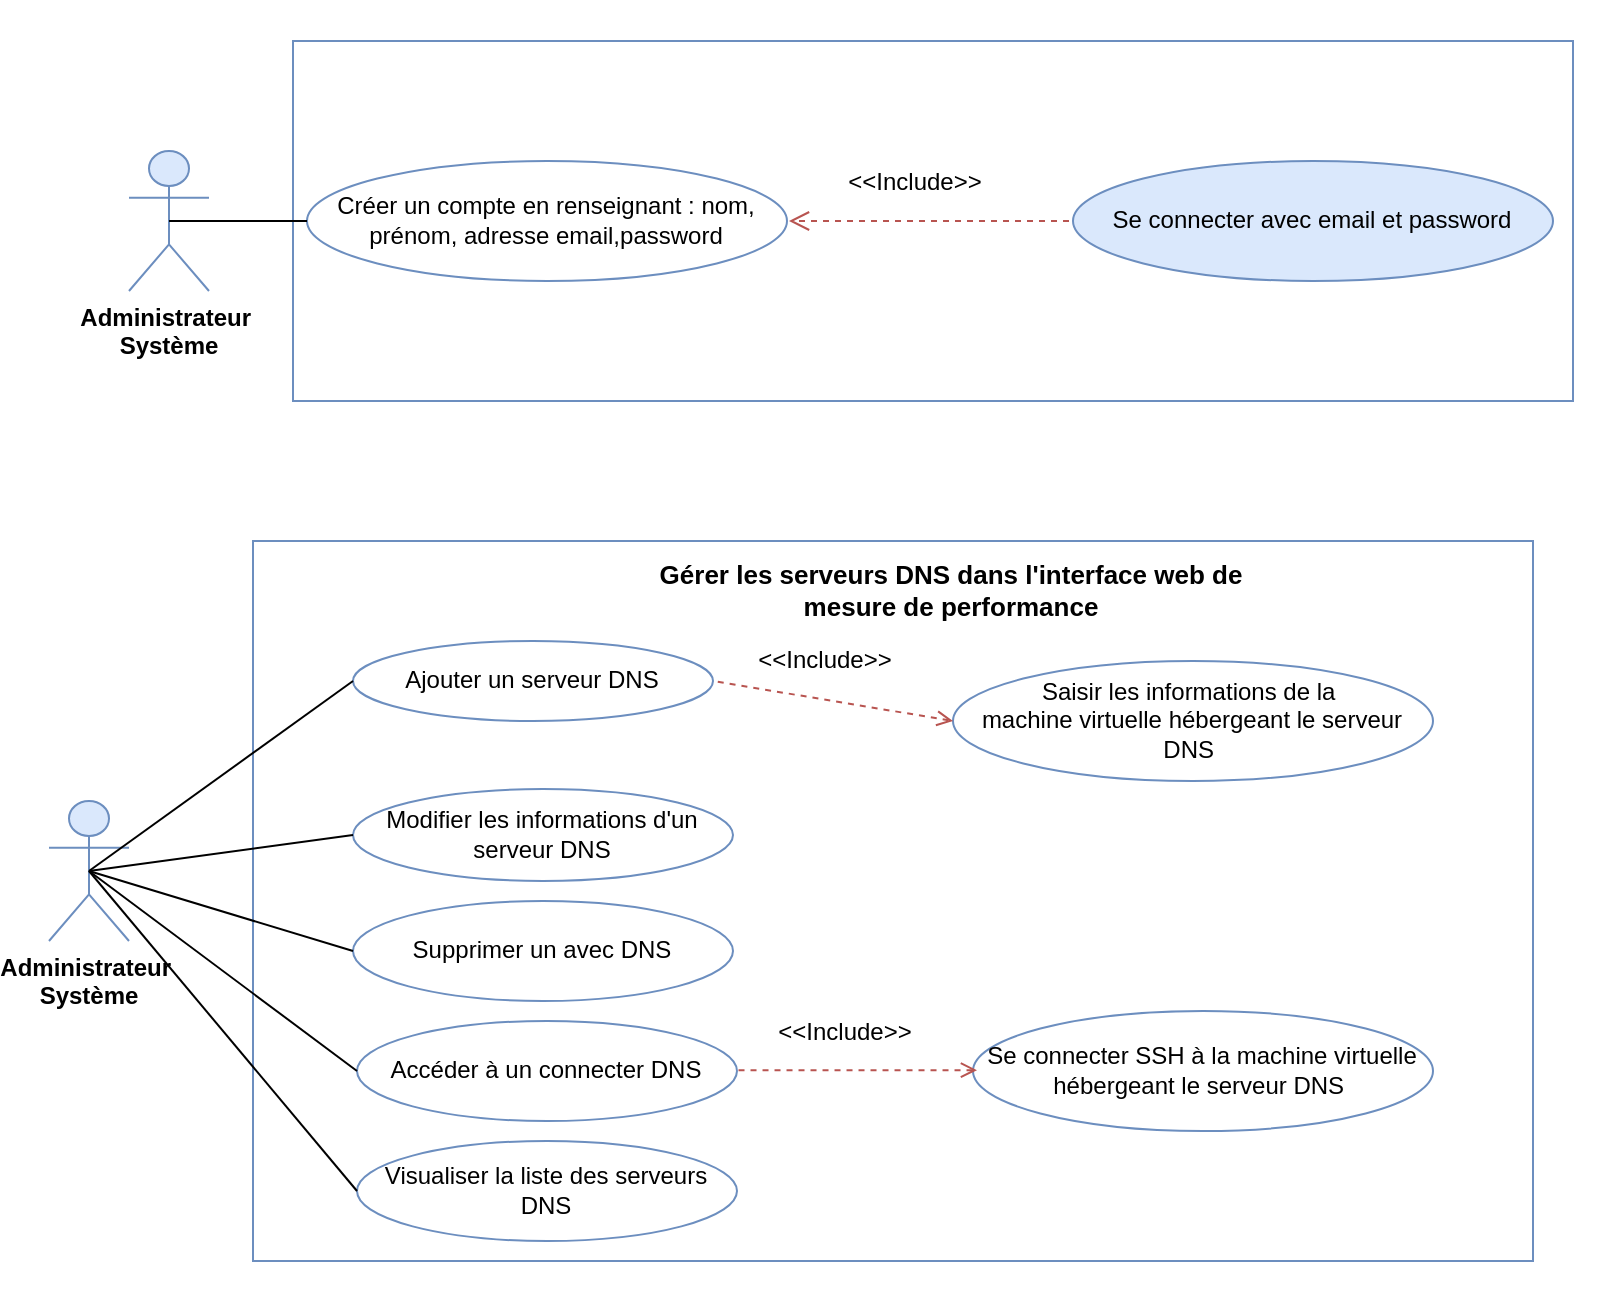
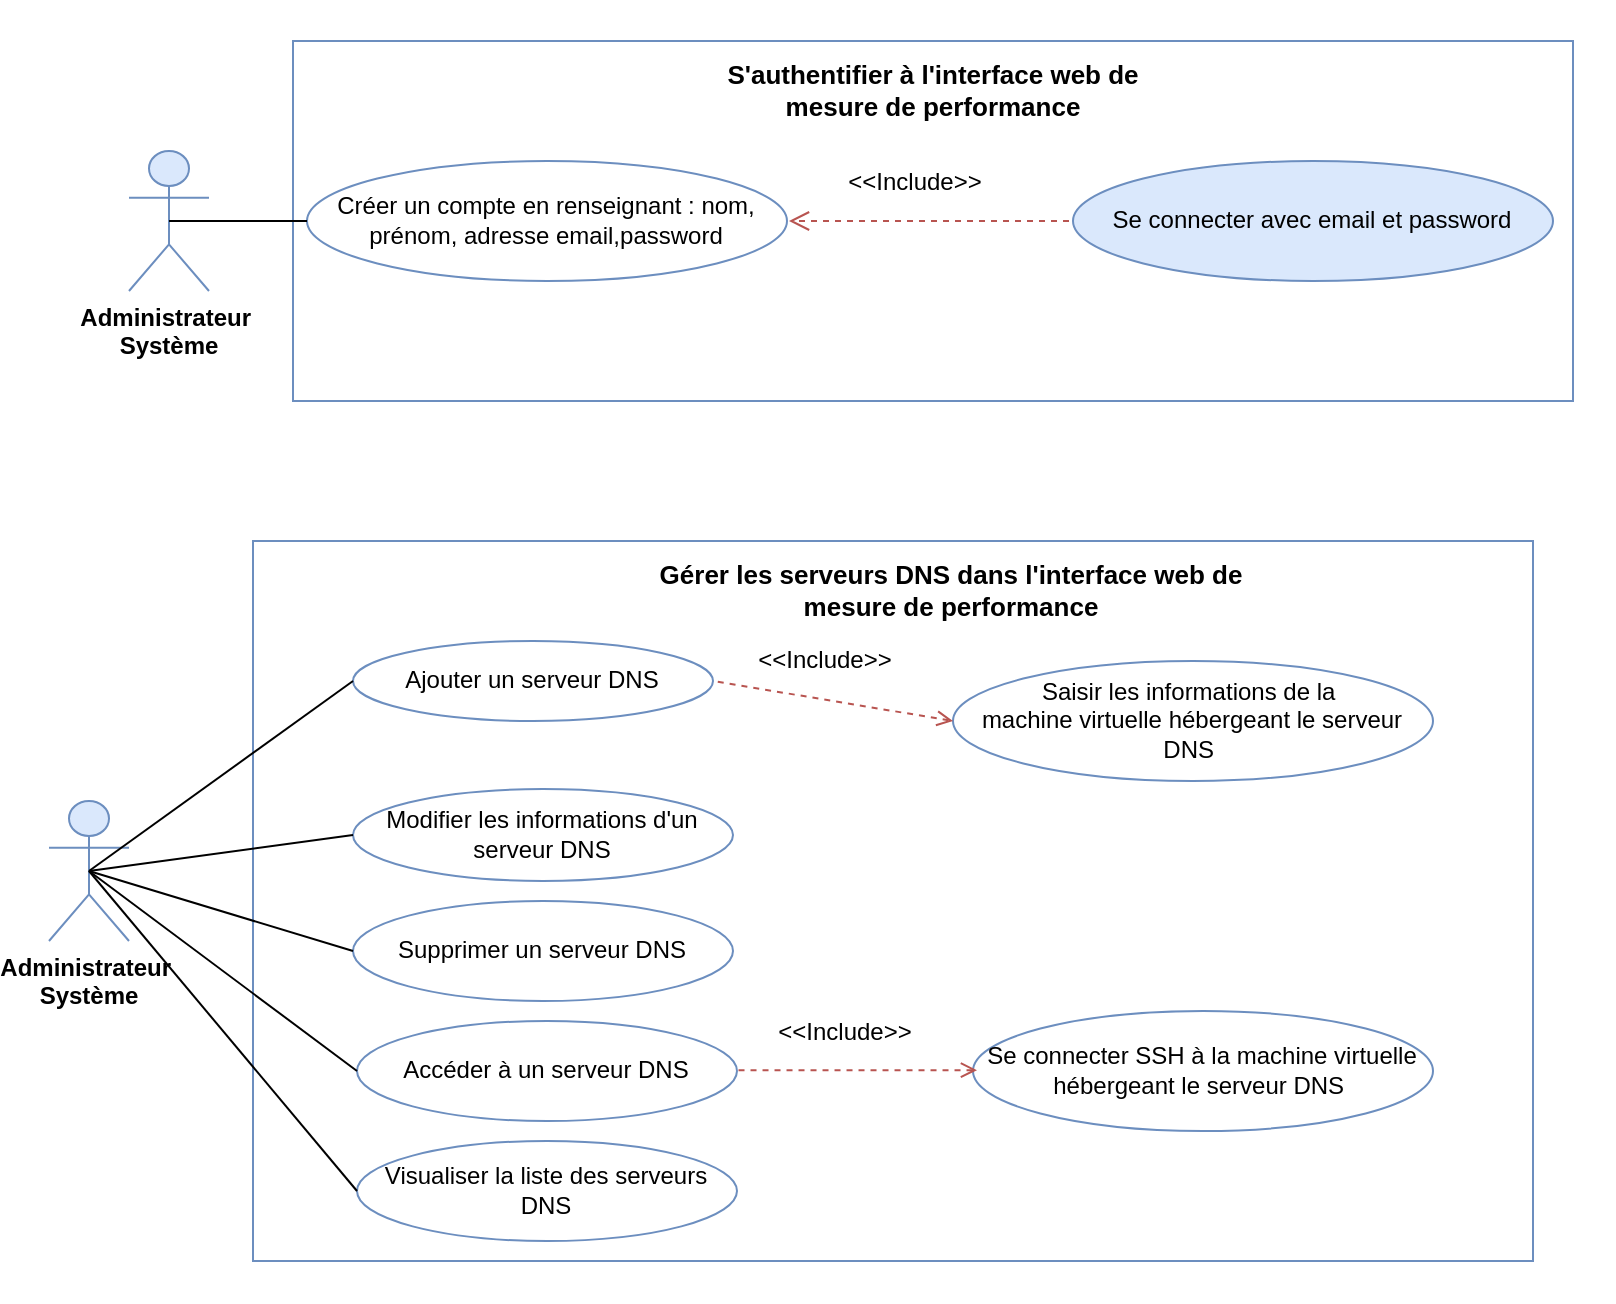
node "S'authentifier à l'interface web de mesure de performance": added
node "Supprimer un avec DNS": label "Supprimer un avec DNS" -> "Supprimer un serveur DNS"
node "Accéder à un connecter DNS": label "Accéder à un connecter DNS" -> "Accéder à un serveur DNS"
